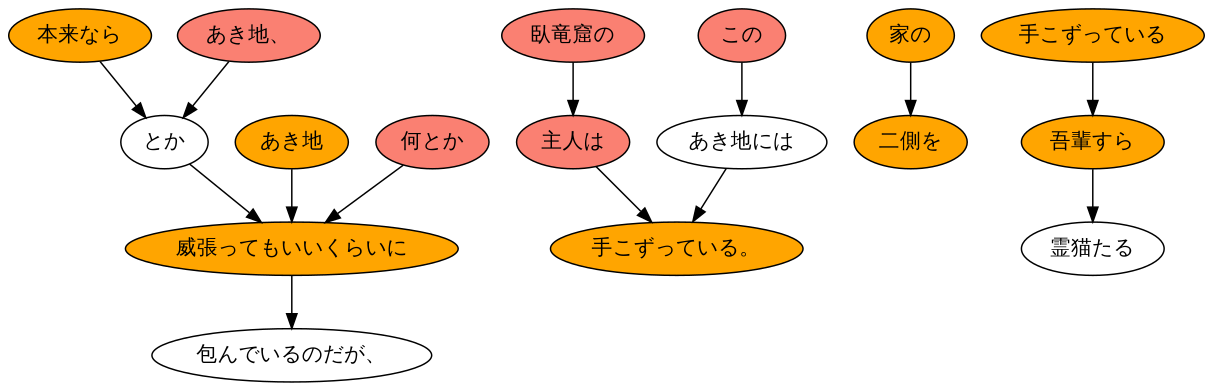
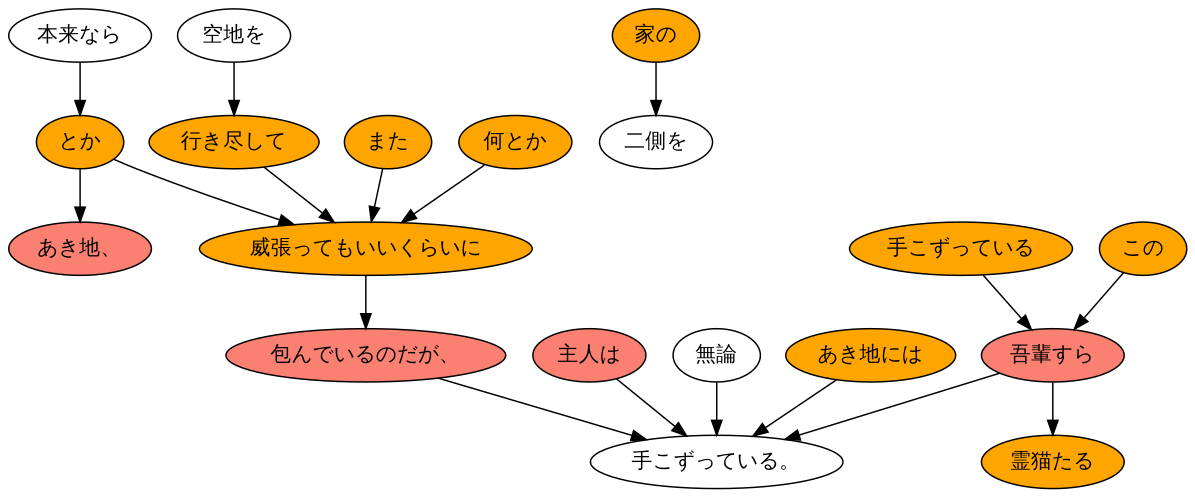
node "本来なら": fillcolor orange -> white
node "空地を": added
node "臥竜窟の": removed
node "この": fillcolor salmon -> orange
edge "この" -> "あき地には": now "この" -> "吾輩すら"
edge "あき地、" -> "とか": reversed
node "とか": fillcolor white -> orange
node "あき地": label "あき地" -> "行き尽して"
node "また": added
node "何とか": fillcolor salmon -> orange
node "あき地には": fillcolor white -> orange
node "二側を": fillcolor orange -> white
node "吾輩すら": fillcolor orange -> salmon
node "手こずっている。": fillcolor orange -> white
node "霊猫たる": fillcolor white -> orange
node "包んでいるのだが、": fillcolor white -> salmon
node "無論": added
edge "吾輩すら" -> "手こずっている。": added
edge "包んでいるのだが、" -> "手こずっている。": added
